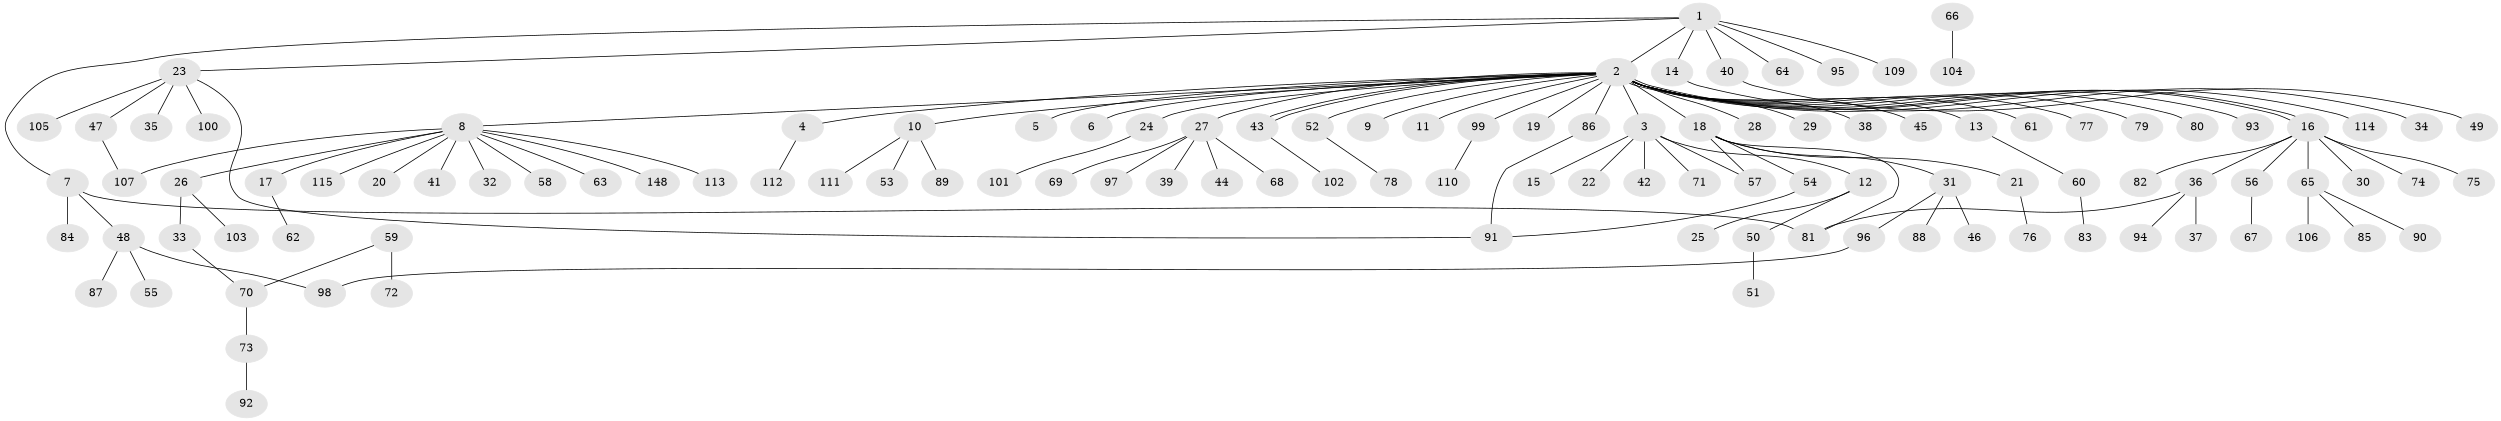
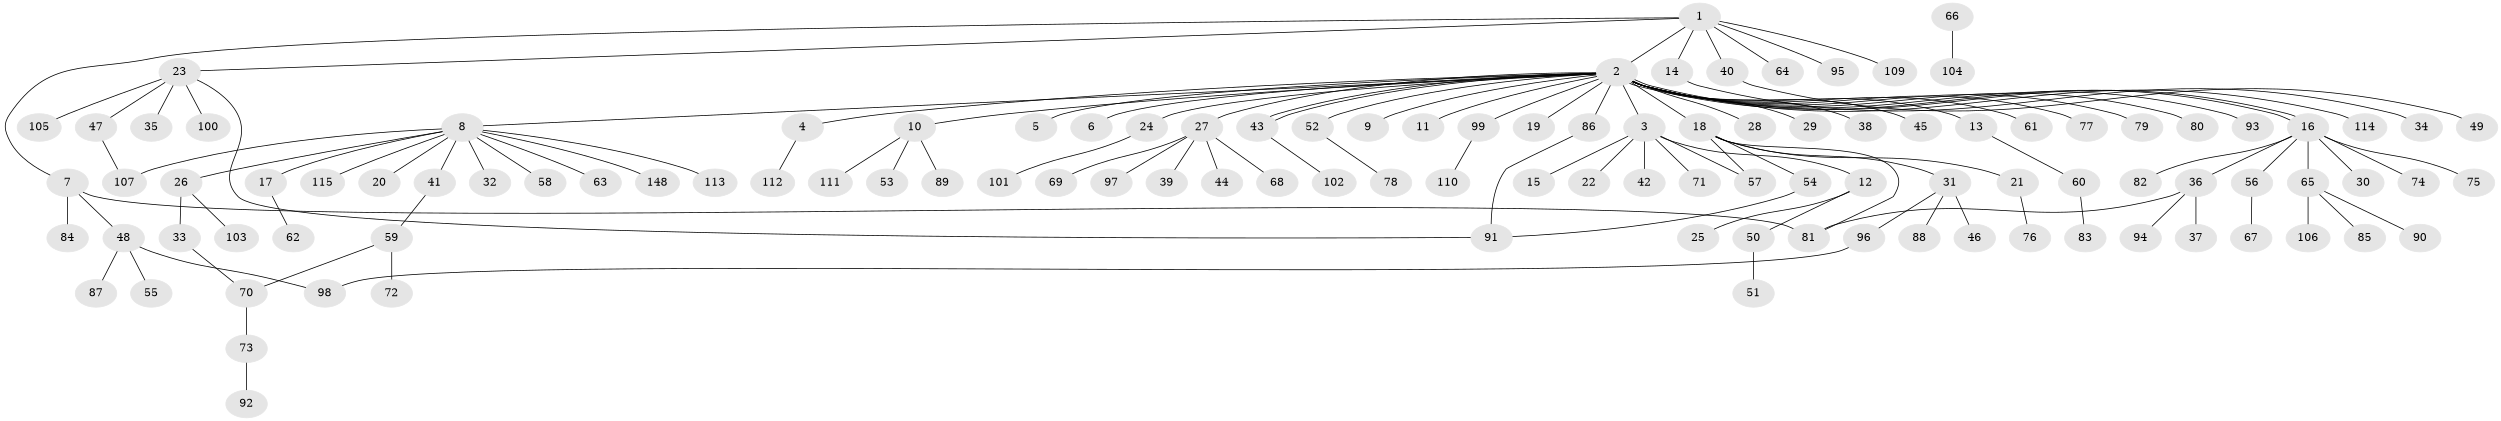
edge "41" -- "59": added
